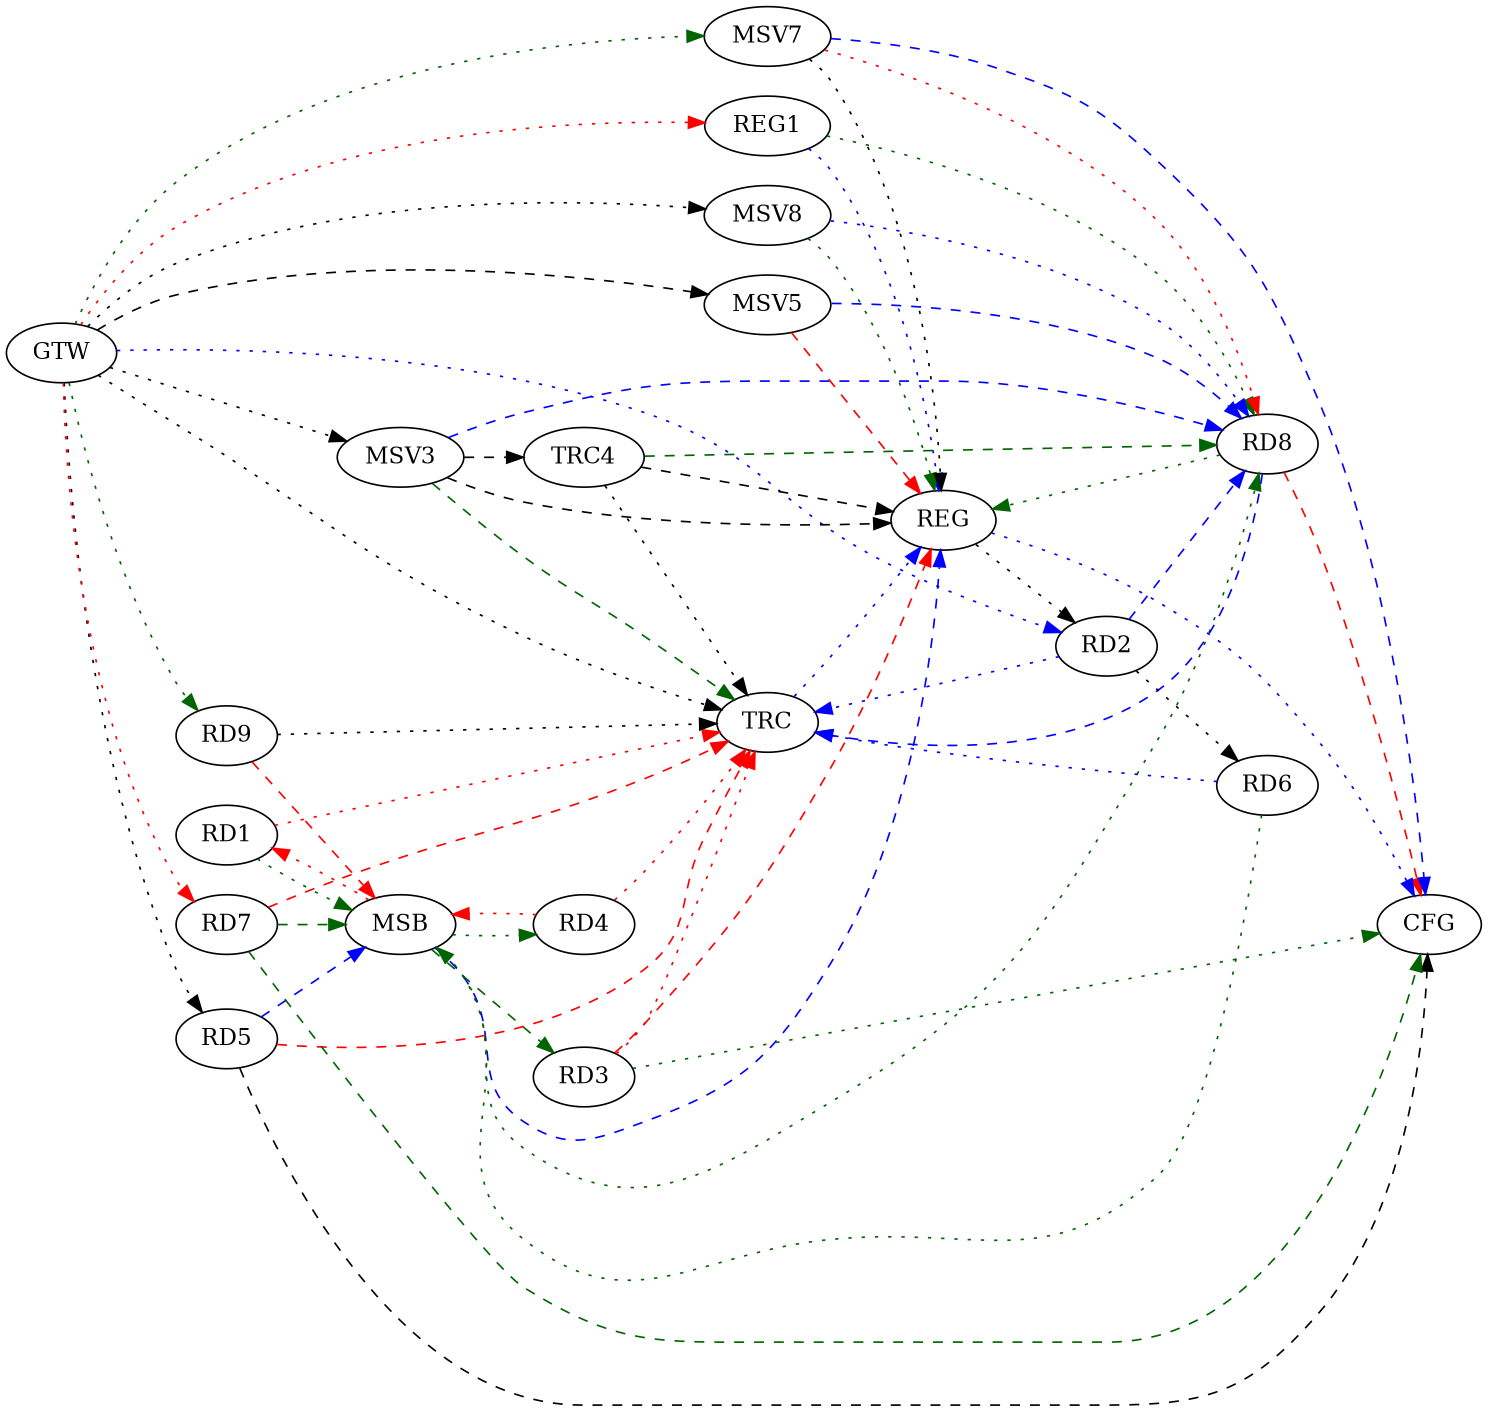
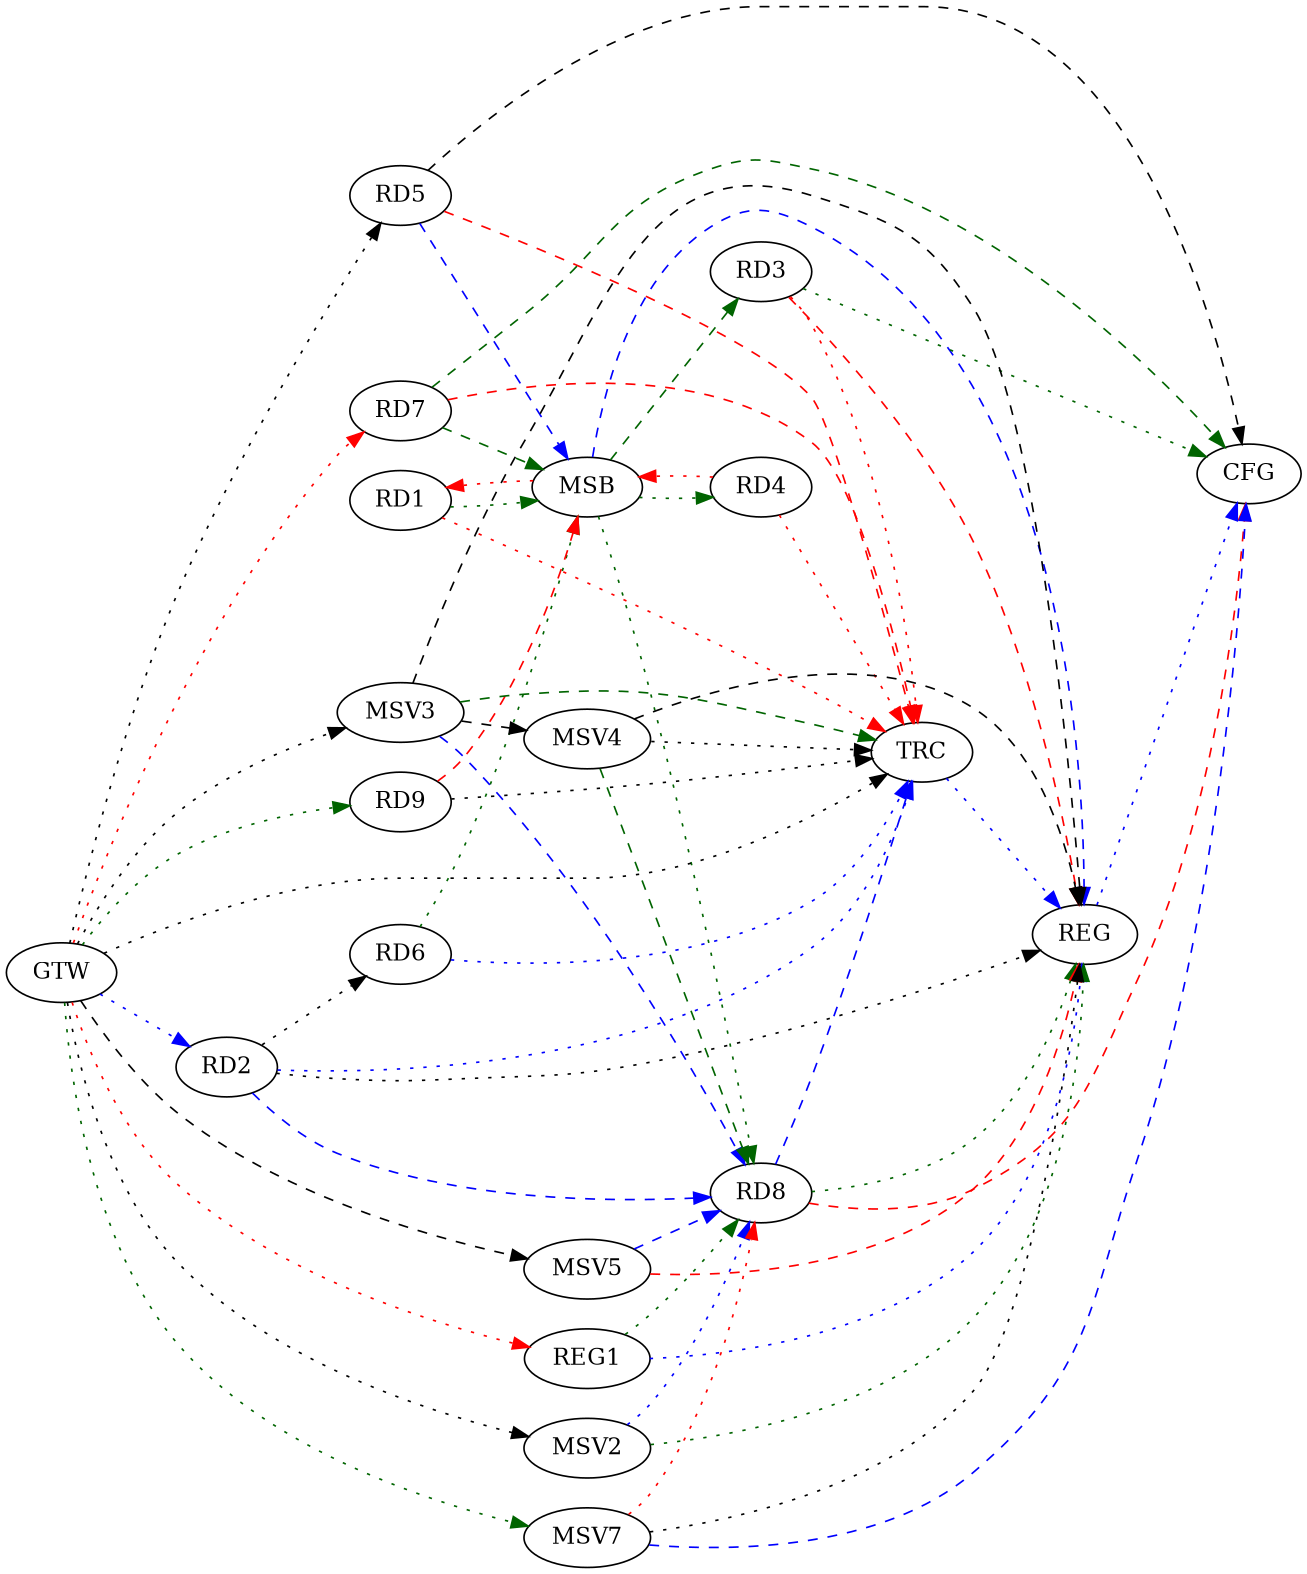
node "MSV8": label "MSV8" -> "MSV2"
node "TRC4": label "TRC4" -> "MSV4"
edge "REG" -> "RD2": reversed
